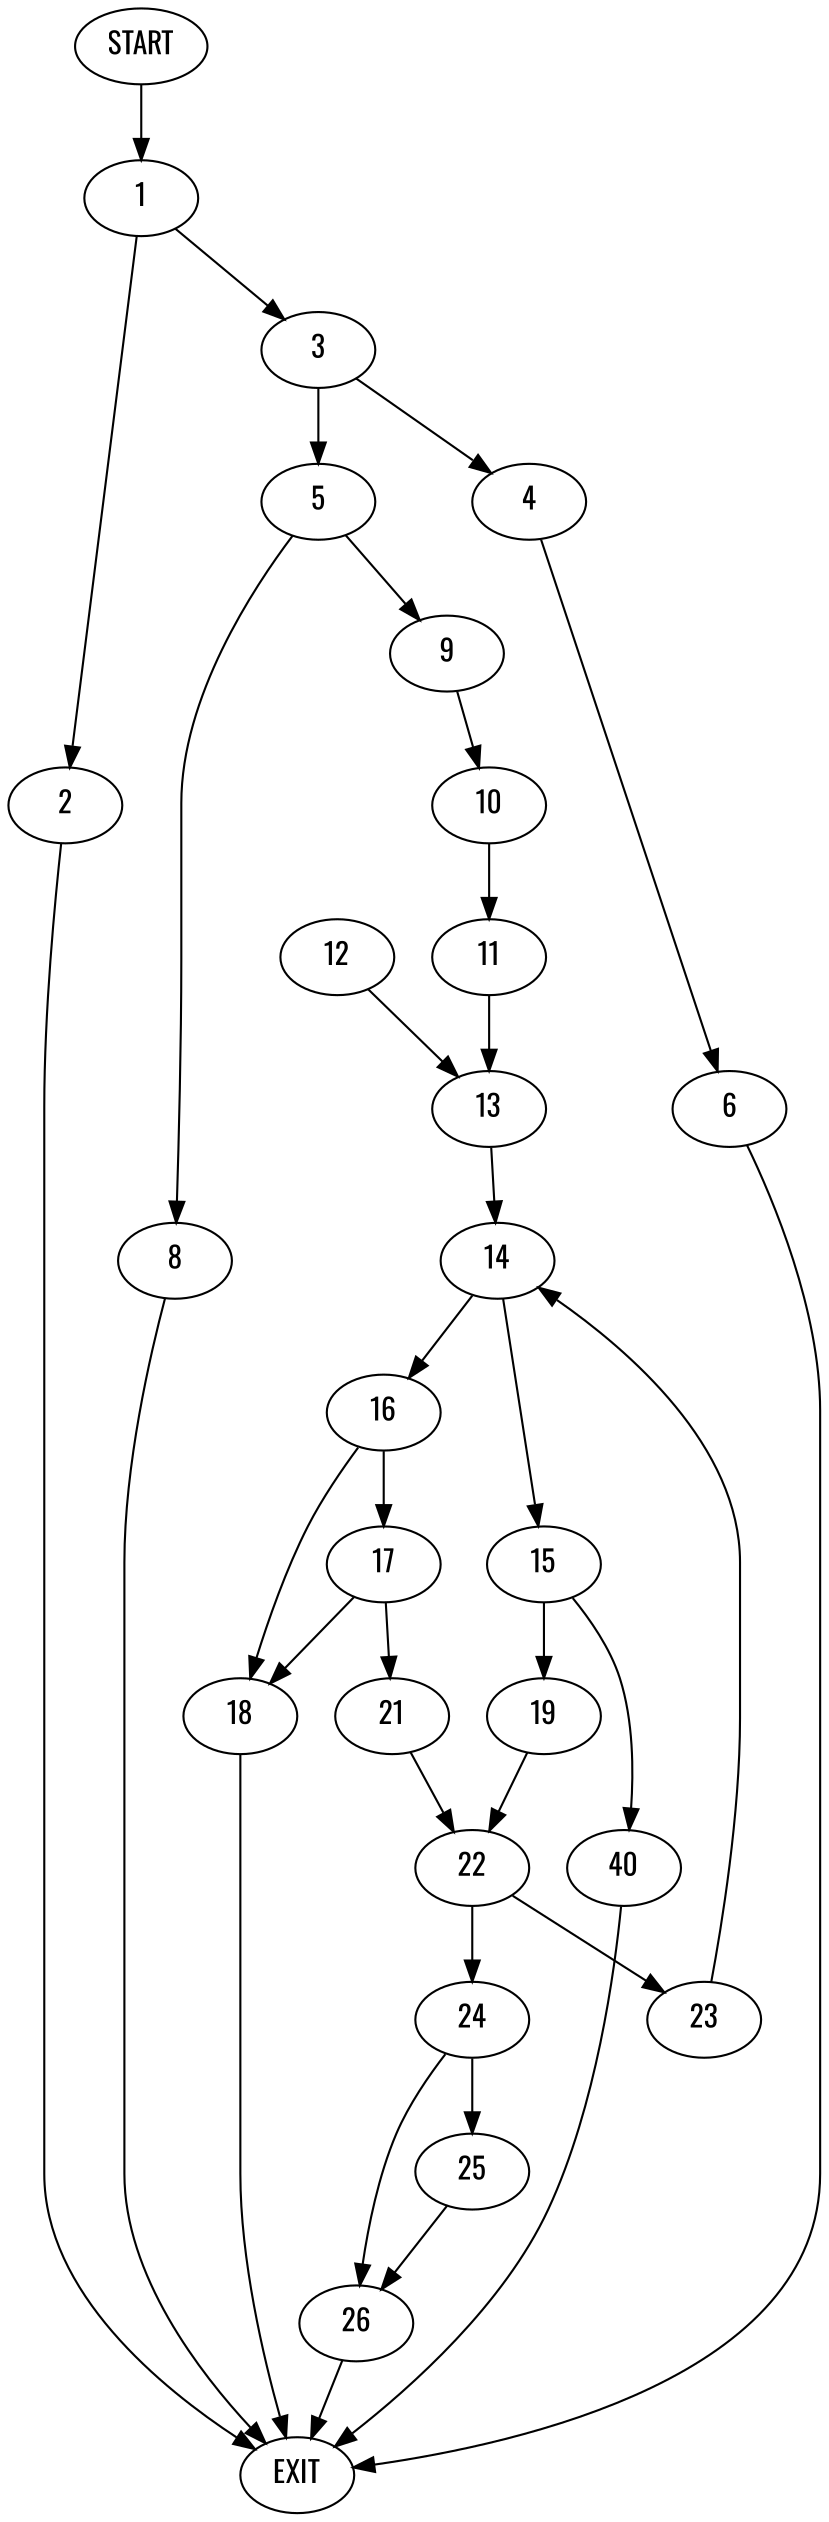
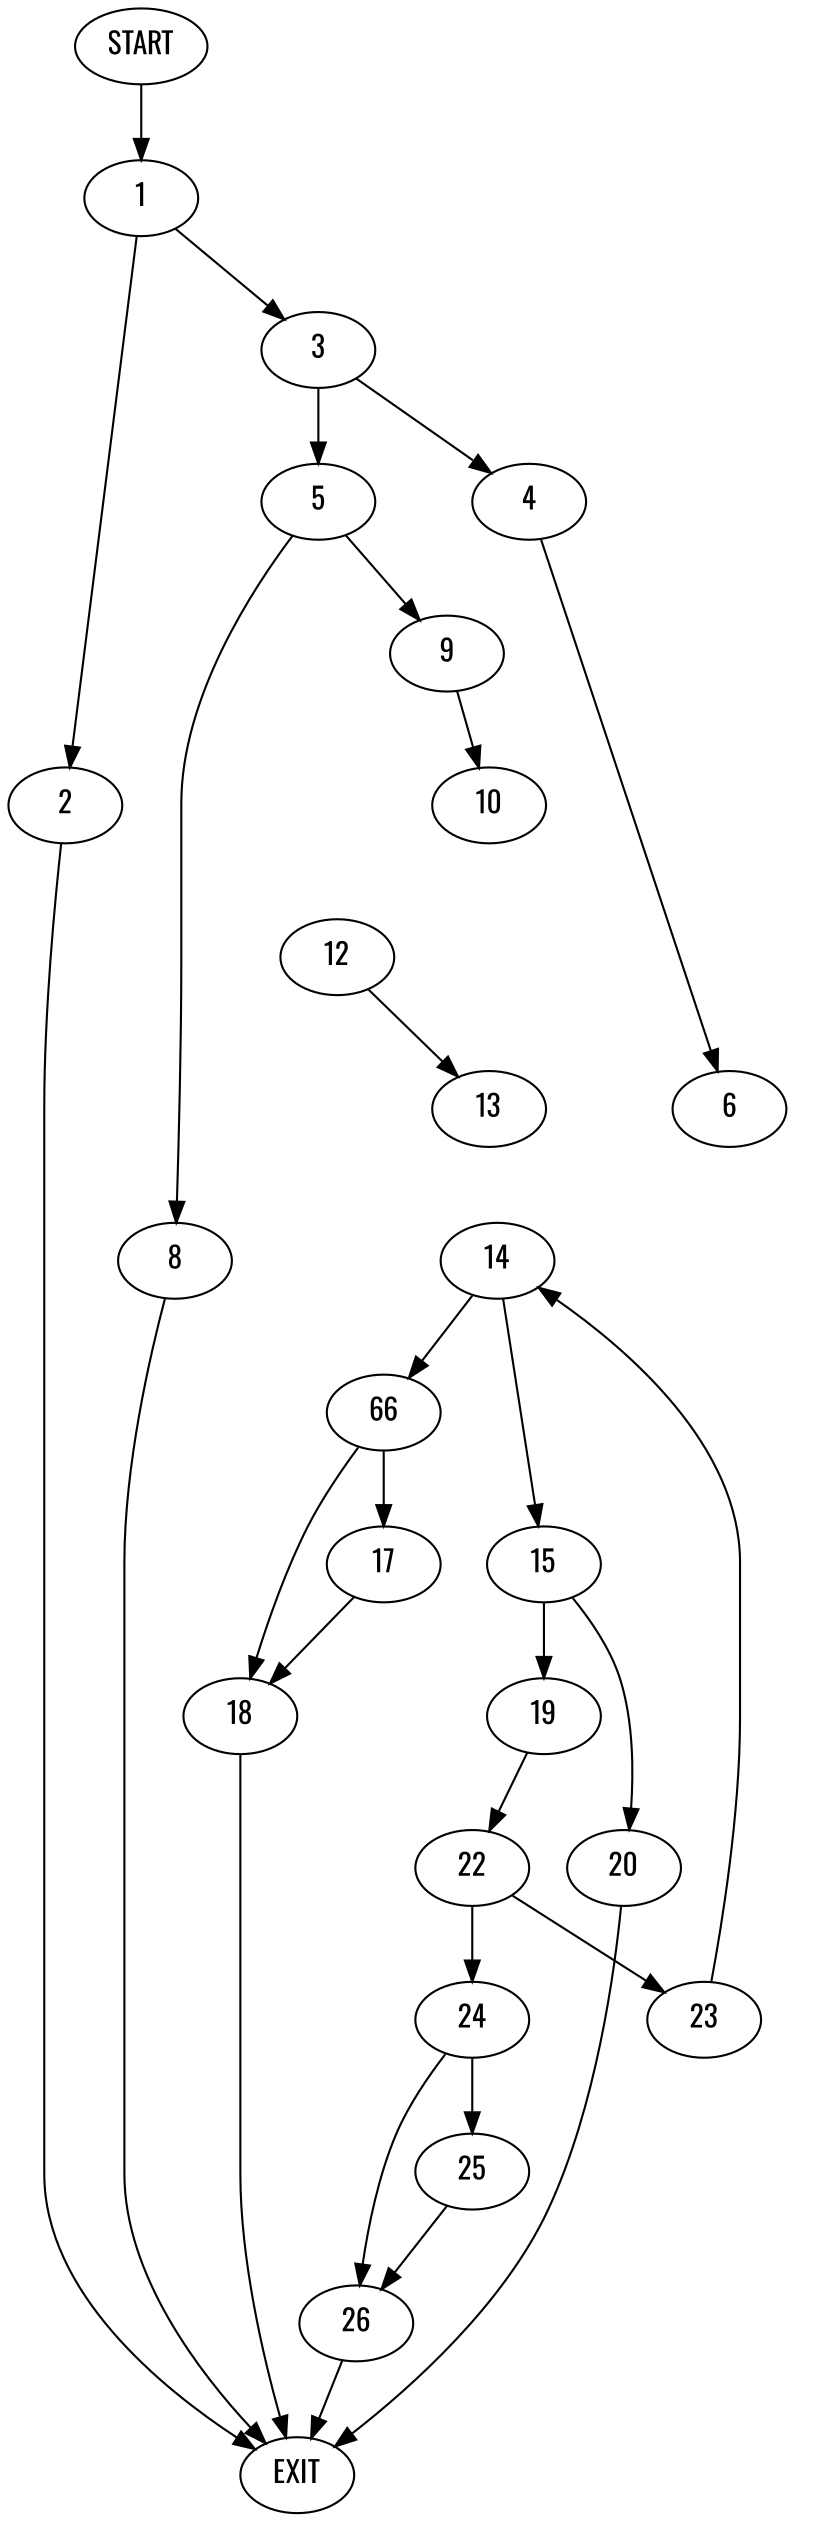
node "11": removed
edge "13" -> "14": removed
node "16": label "16" -> "66"
node "21": removed
node "40": label "40" -> "20"
edge "6" -> "EXIT": removed
